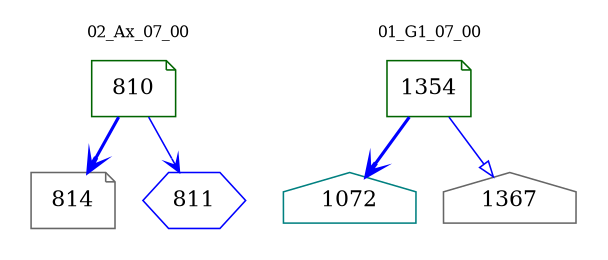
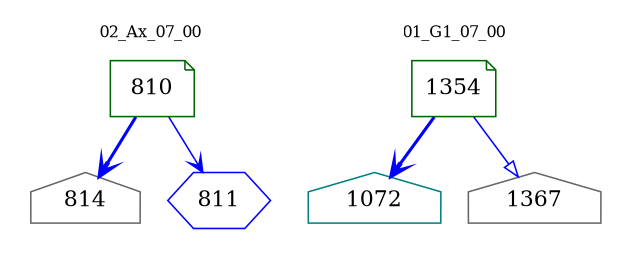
node "814": shape note -> house
